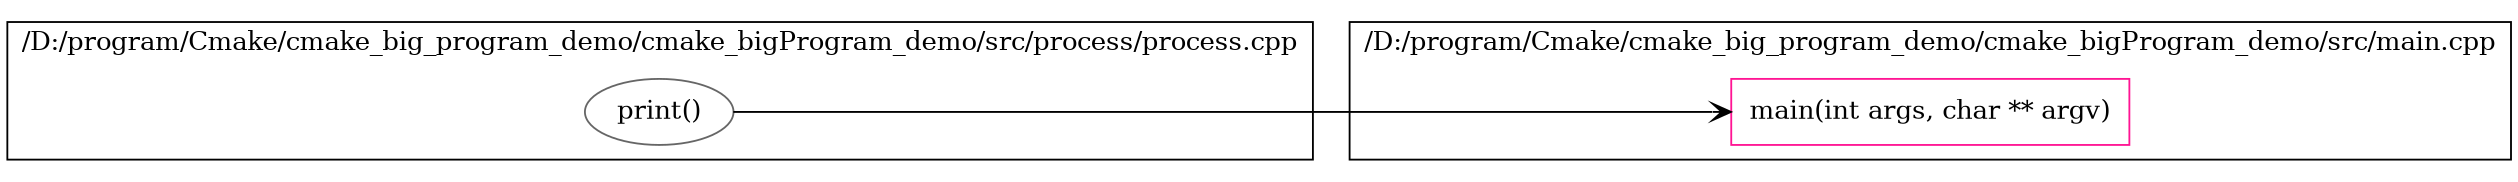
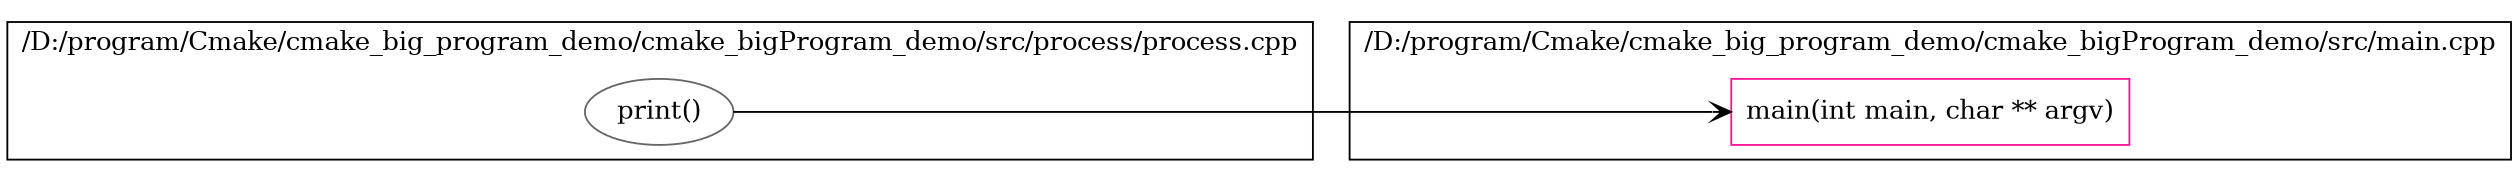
node "main(int args, char ** argv)": label "main(int args, char ** argv)" -> "main(int main, char ** argv)"
